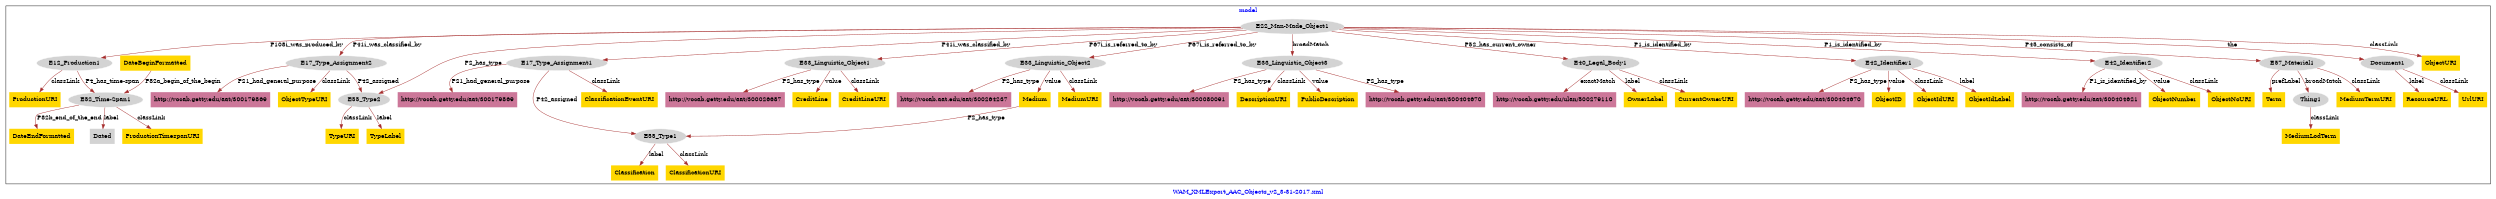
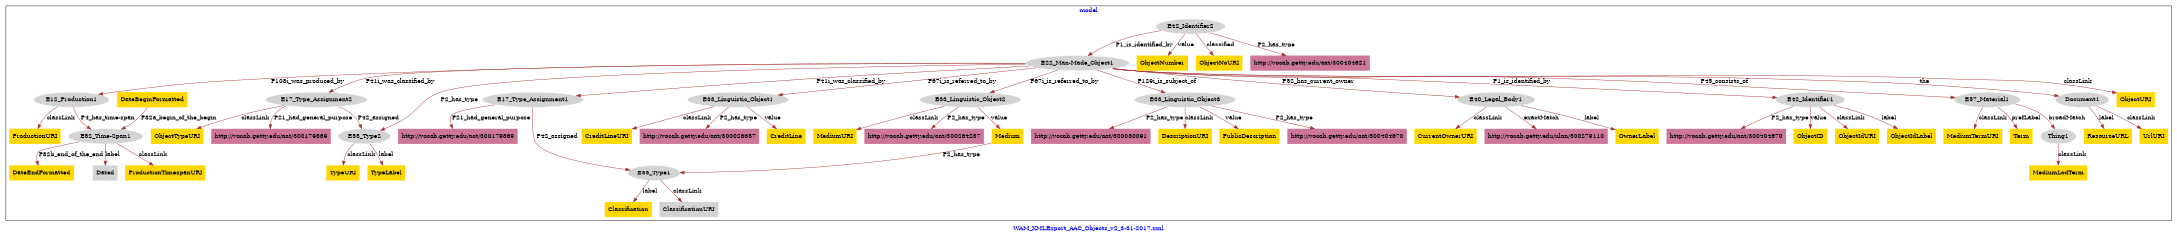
edge "E22_Man-Made_Object1" -> "E42_Identifier2": reversed
edge "E22_Man-Made_Object1" -> "E33_Linguistic_Object3": label "broadMatch" -> "P129i_is_subject_of"
edge "E42_Identifier2" -> "http://vocab.getty.edu/aat/300404621": label "P1_is_identified_by" -> "P2_has_type"
edge "E42_Identifier2" -> "ObjectNoURI": label "classLink" -> "classified"
node "ClassificationEventURI": removed
node "http://vocab.aat.edu/aat/300264237": label "http://vocab.aat.edu/aat/300264237" -> "http://vocab.getty.edu/aat/300264237"
node "ClassificationURI": fillcolor gold -> lightgray
